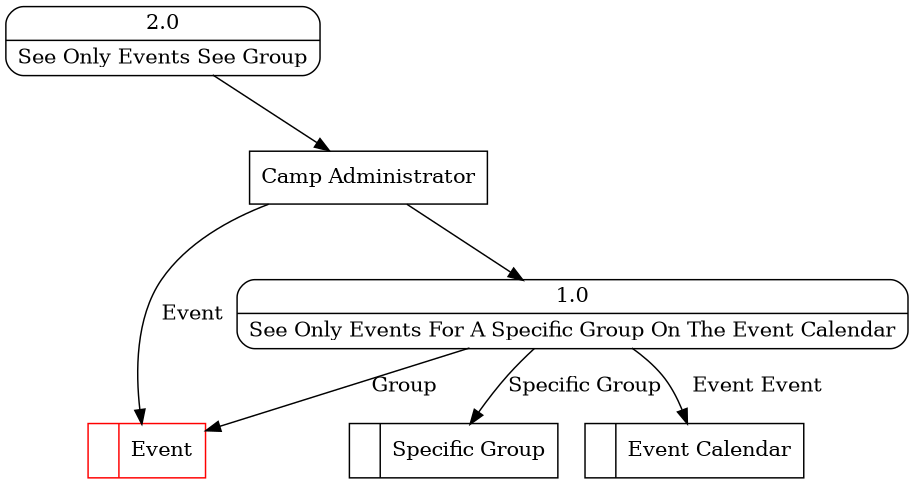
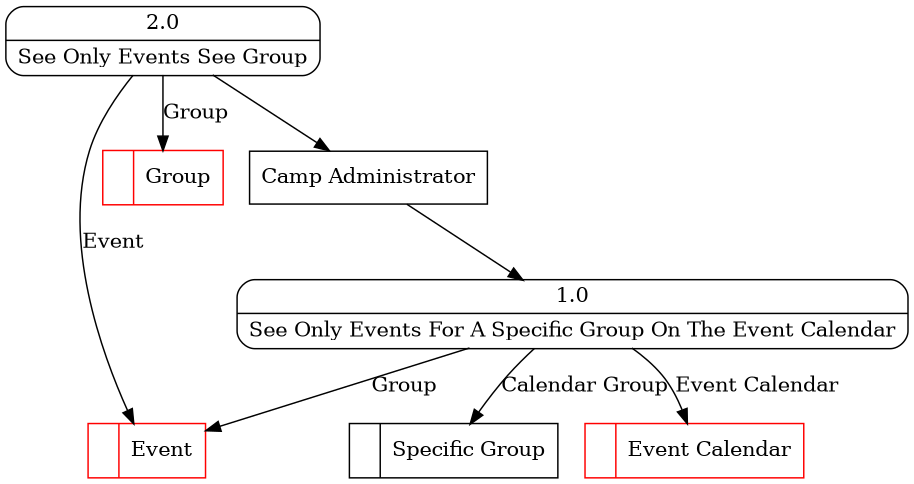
node "Group": added
edge "Camp Administrator" -> "Event": now "2.0" -> "Event"
edge "1.0" -> "Specific Group": label "Specific Group" -> "Calendar Group"
edge "1.0" -> "Event Calendar": label "Event Event" -> "Event Calendar"
node "Event Calendar": color black -> red
